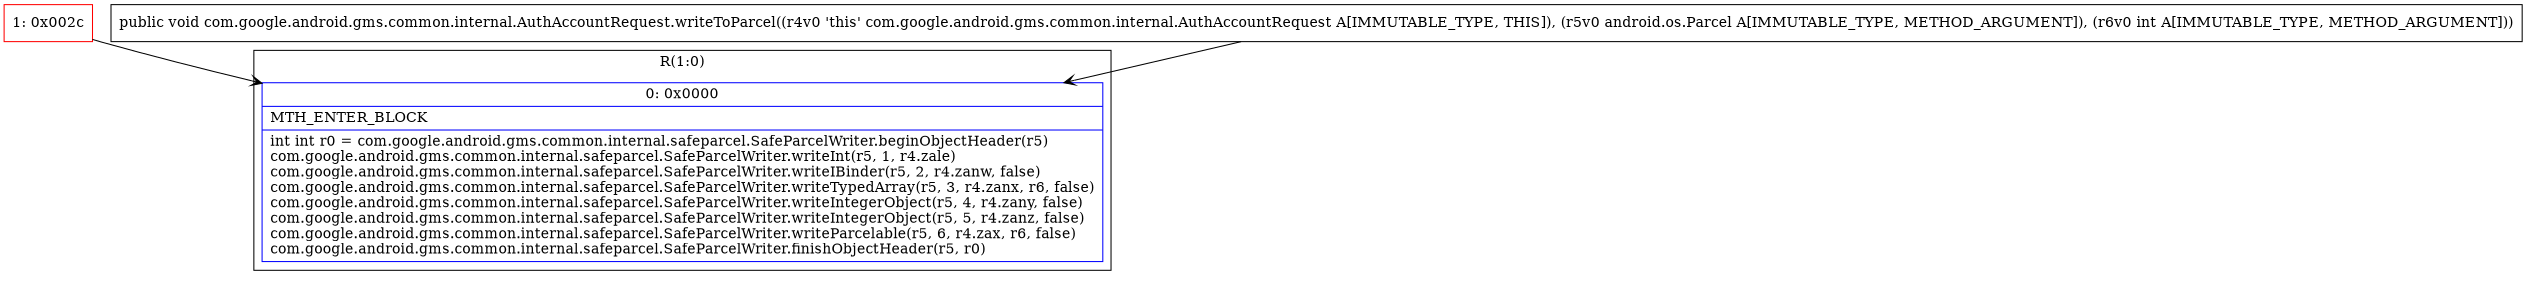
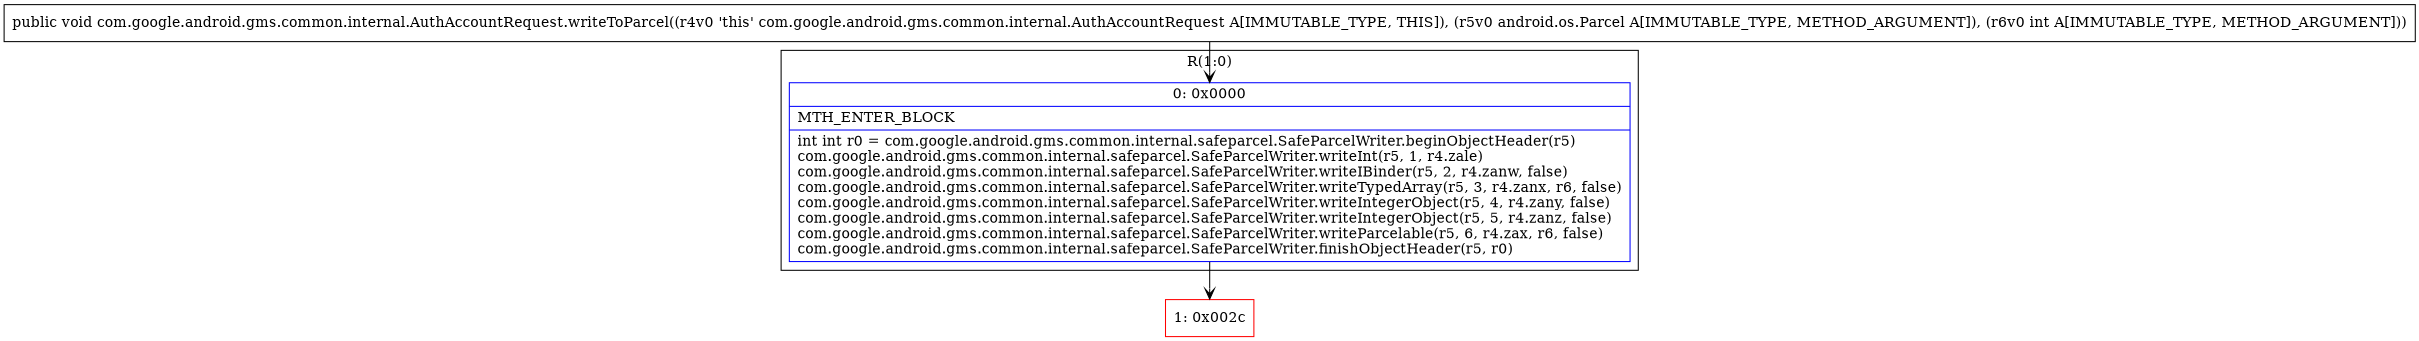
edge "1: 0x002c" -> "0: 0x0000": reversed
